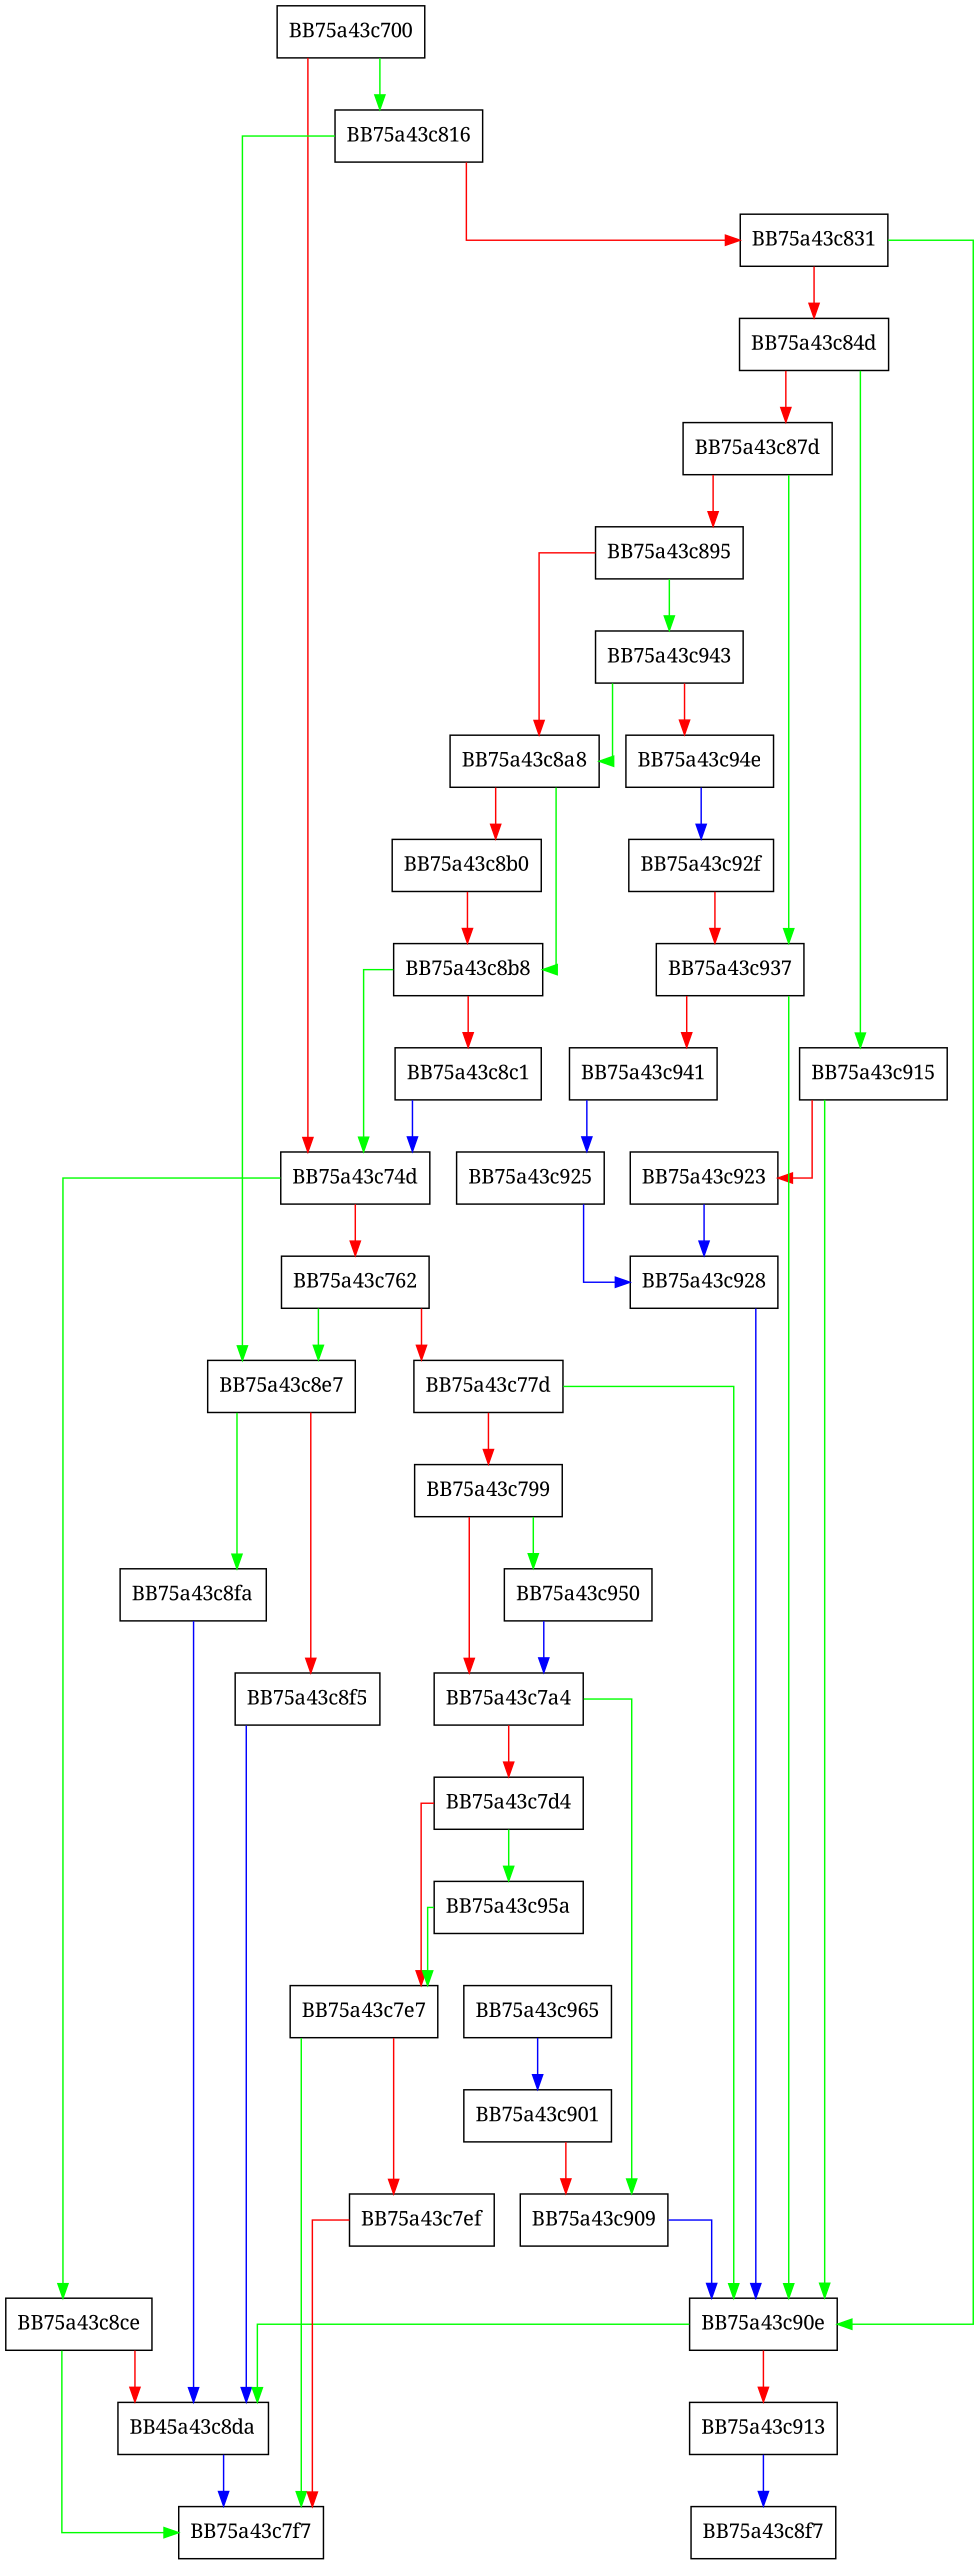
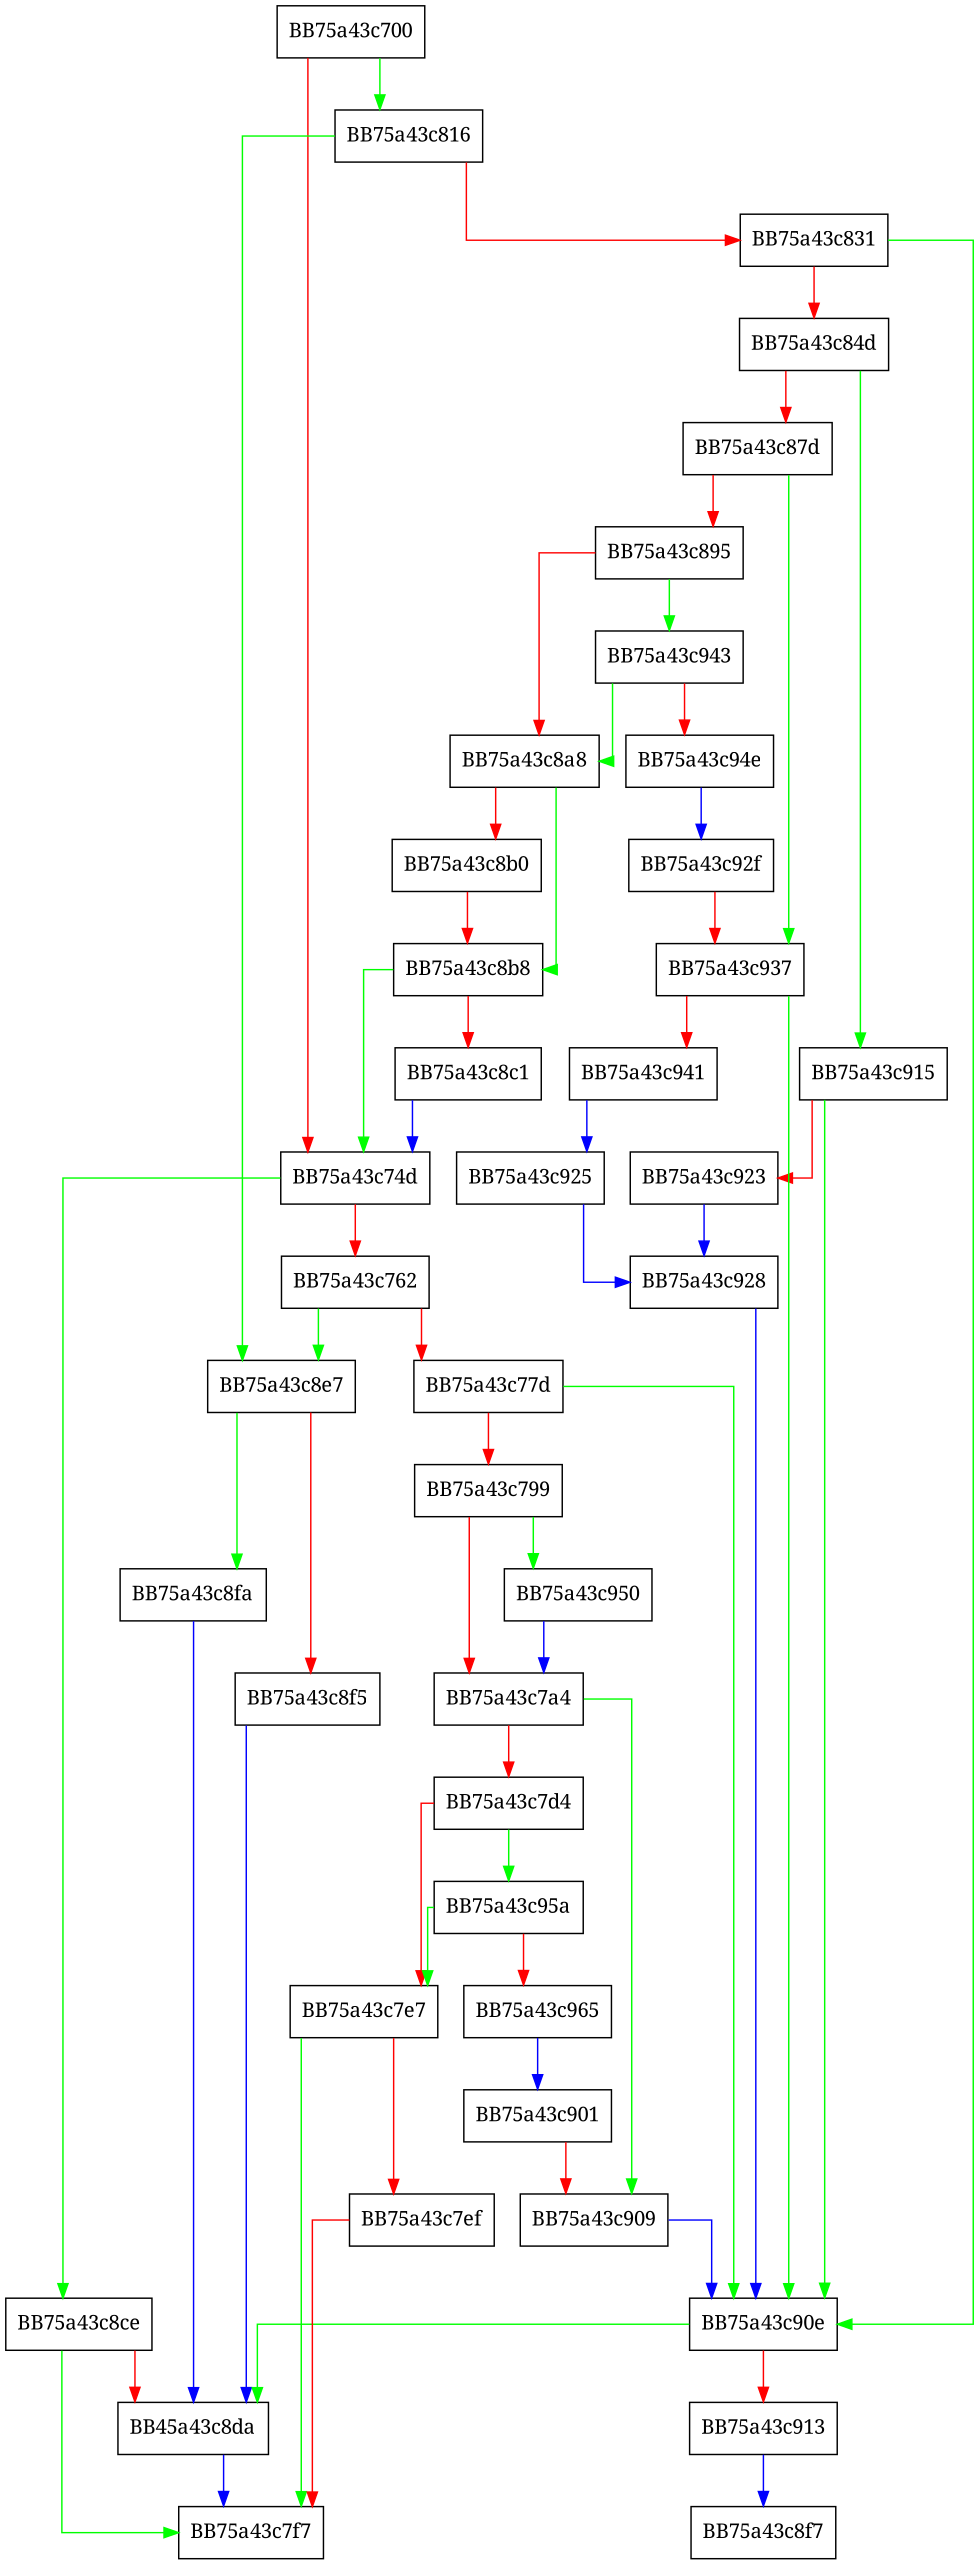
edge "BB75a43c95a" -> "BB75a43c965": added
